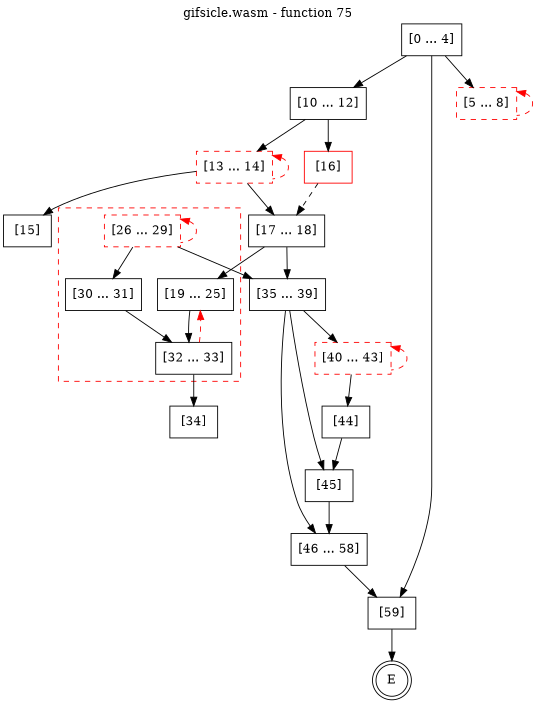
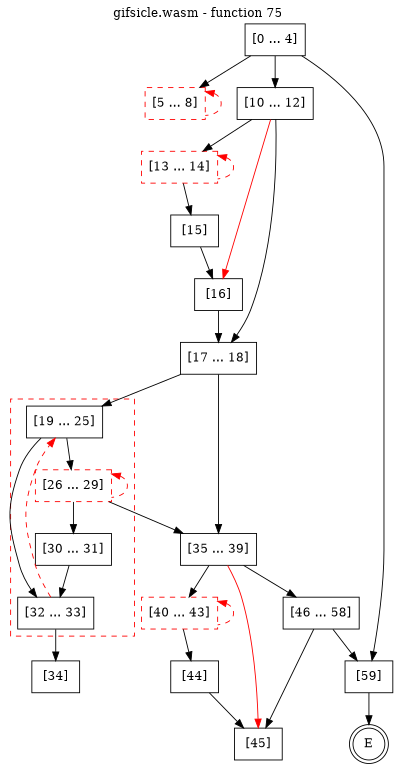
edge "[10 ... 12]" -> "[16]": color black -> red
node "[16]": color red -> black
edge "[16]" -> "[17 ... 18]": style dashed -> solid
edge "[13 ... 14]" -> "[17 ... 18]": now "[10 ... 12]" -> "[17 ... 18]"
edge "[15]" -> "[16]": added
edge "[35 ... 39]" -> "[45]": color black -> red
edge "[19 ... 25]" -> "[26 ... 29]": added
edge "[45]" -> "[46 ... 58]": reversed
